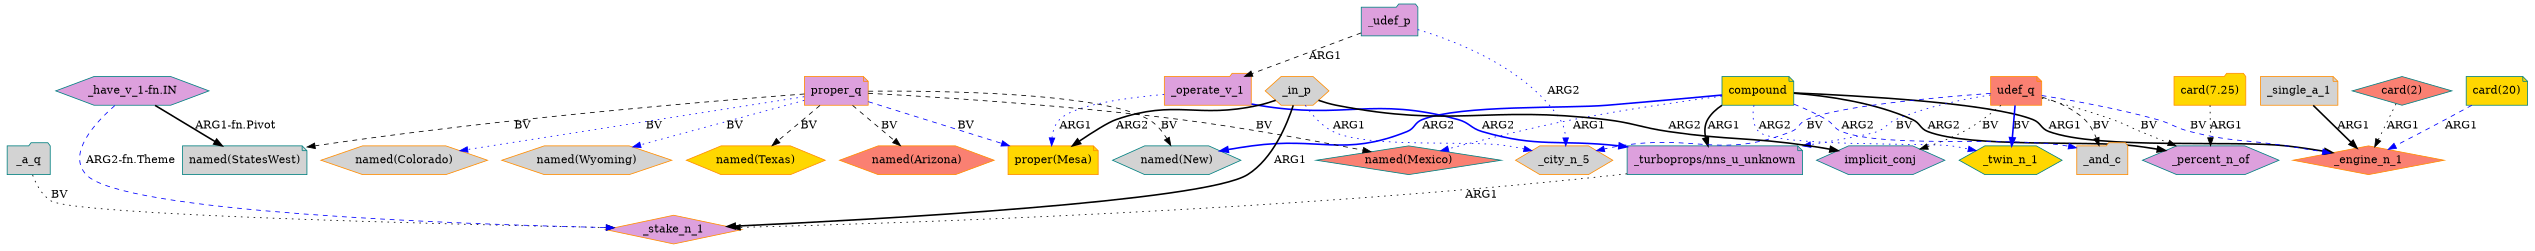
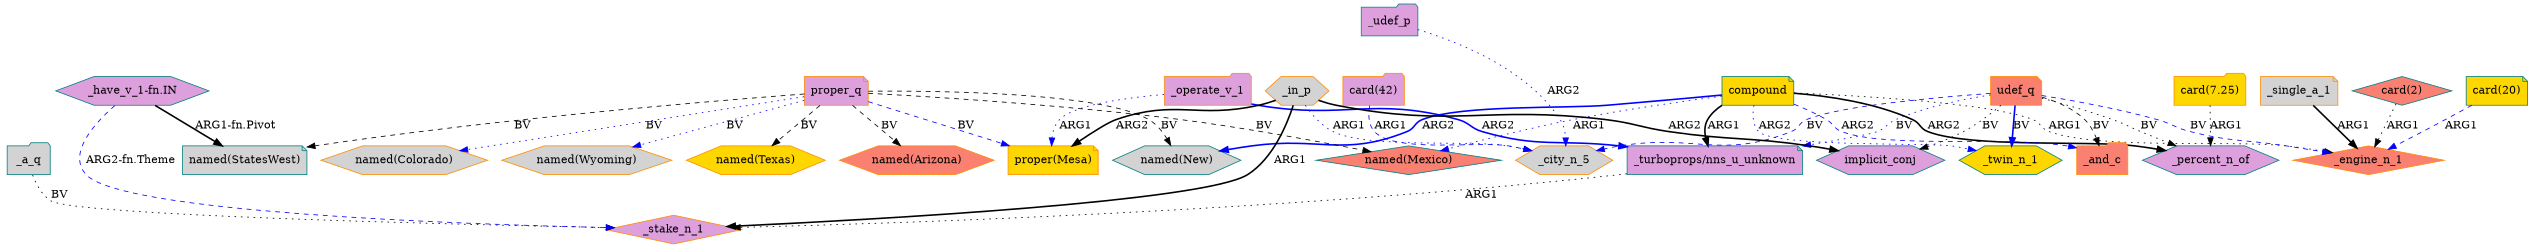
edge "_udef_p" -> "_operate_v_1": removed, label "ARG1"
node "card(42)": added
edge "compound" -> "_engine_n_1": style bold -> dotted
node "_and_c": fillcolor lightgrey -> salmon
